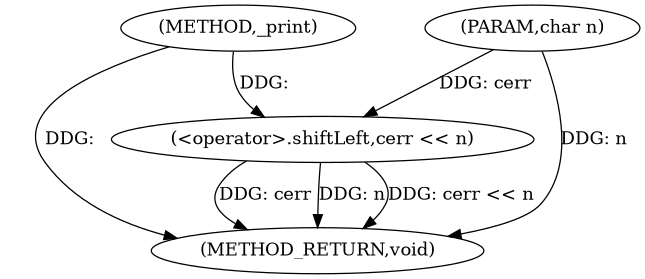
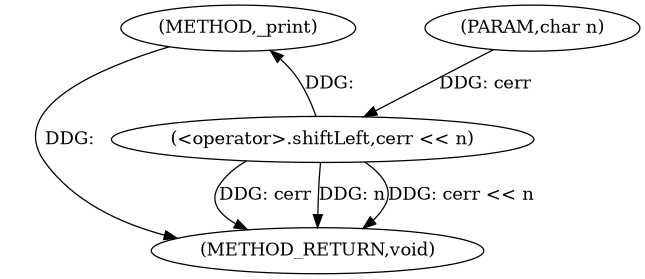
edge "(METHOD,_print)" -> "(<operator>.shiftLeft,cerr << n)": reversed
edge "(PARAM,char n)" -> "(METHOD_RETURN,void)": removed, label "DDG: n"
